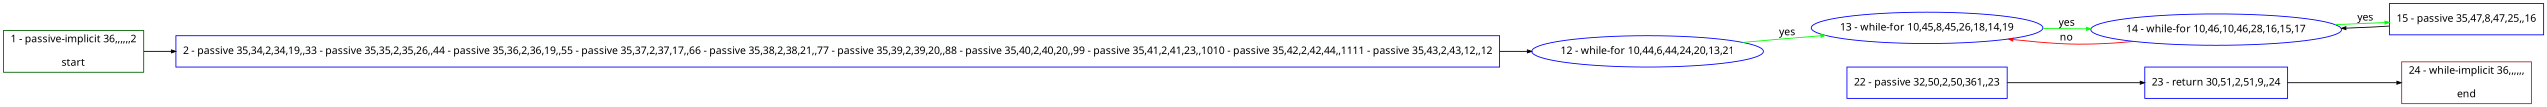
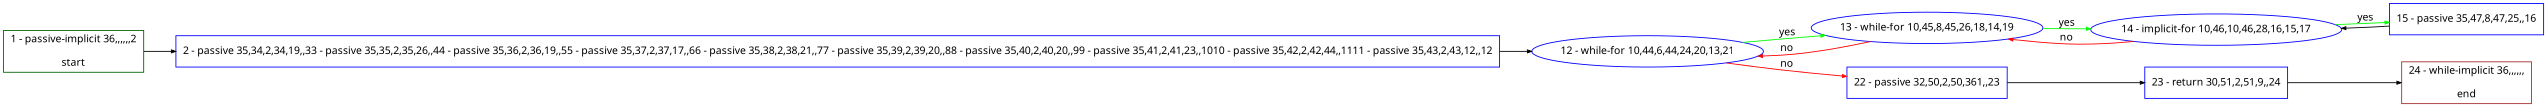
node "14 - while-for 10,46,10,46,28,16,15,17": label "14 - while-for 10,46,10,46,28,16,15,17" -> "14 - implicit-for 10,46,10,46,28,16,15,17"
edge "13 - while-for 10,45,8,45,26,18,14,19" -> "12 - while-for 10,44,6,44,24,20,13,21": added, label "no"
edge "12 - while-for 10,44,6,44,24,20,13,21" -> "22 - passive 32,50,2,50,361,,23": added, label "no"
